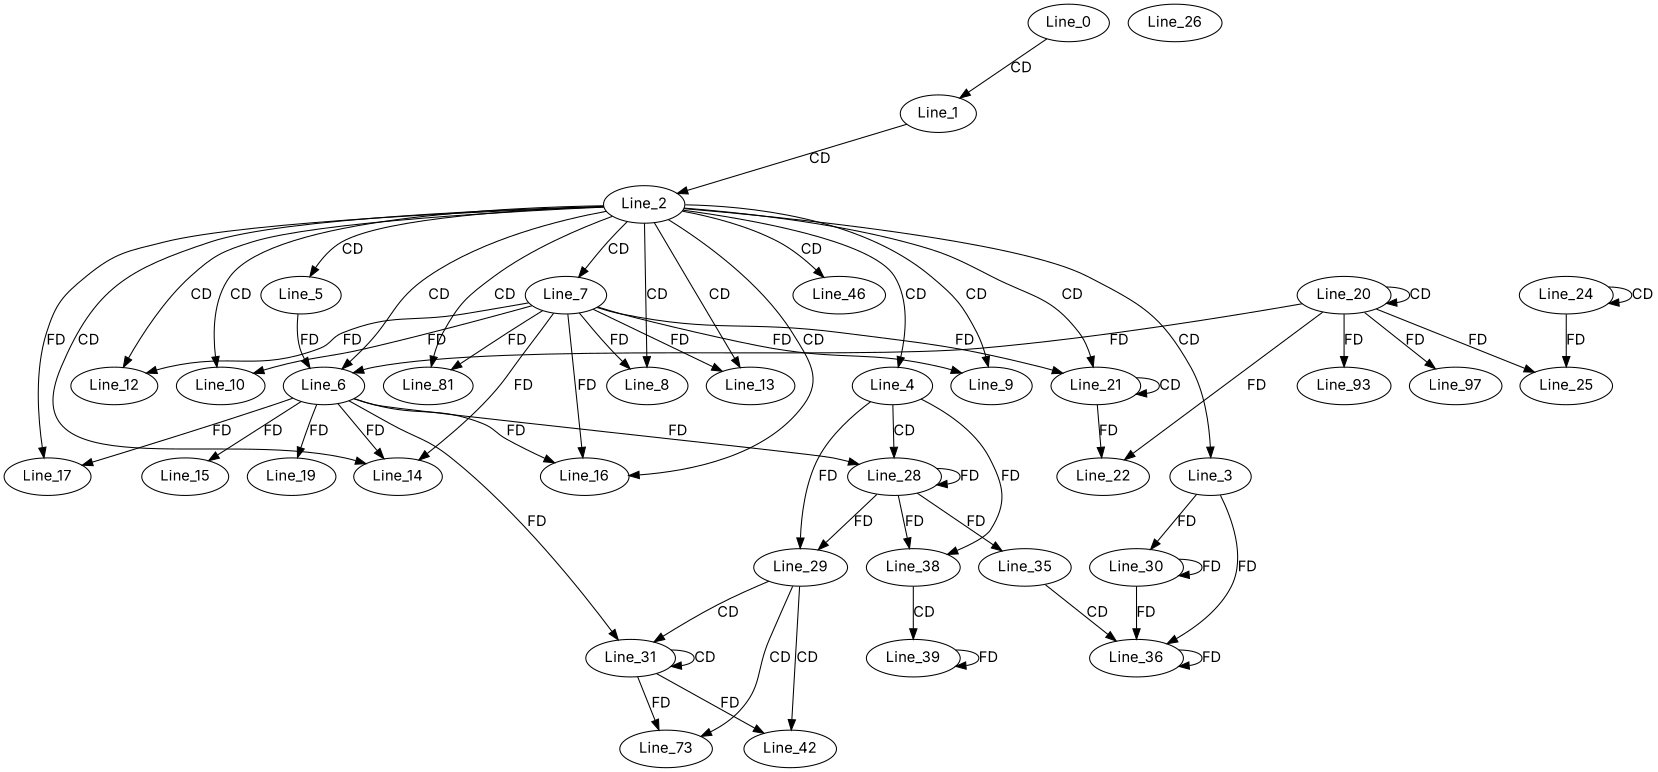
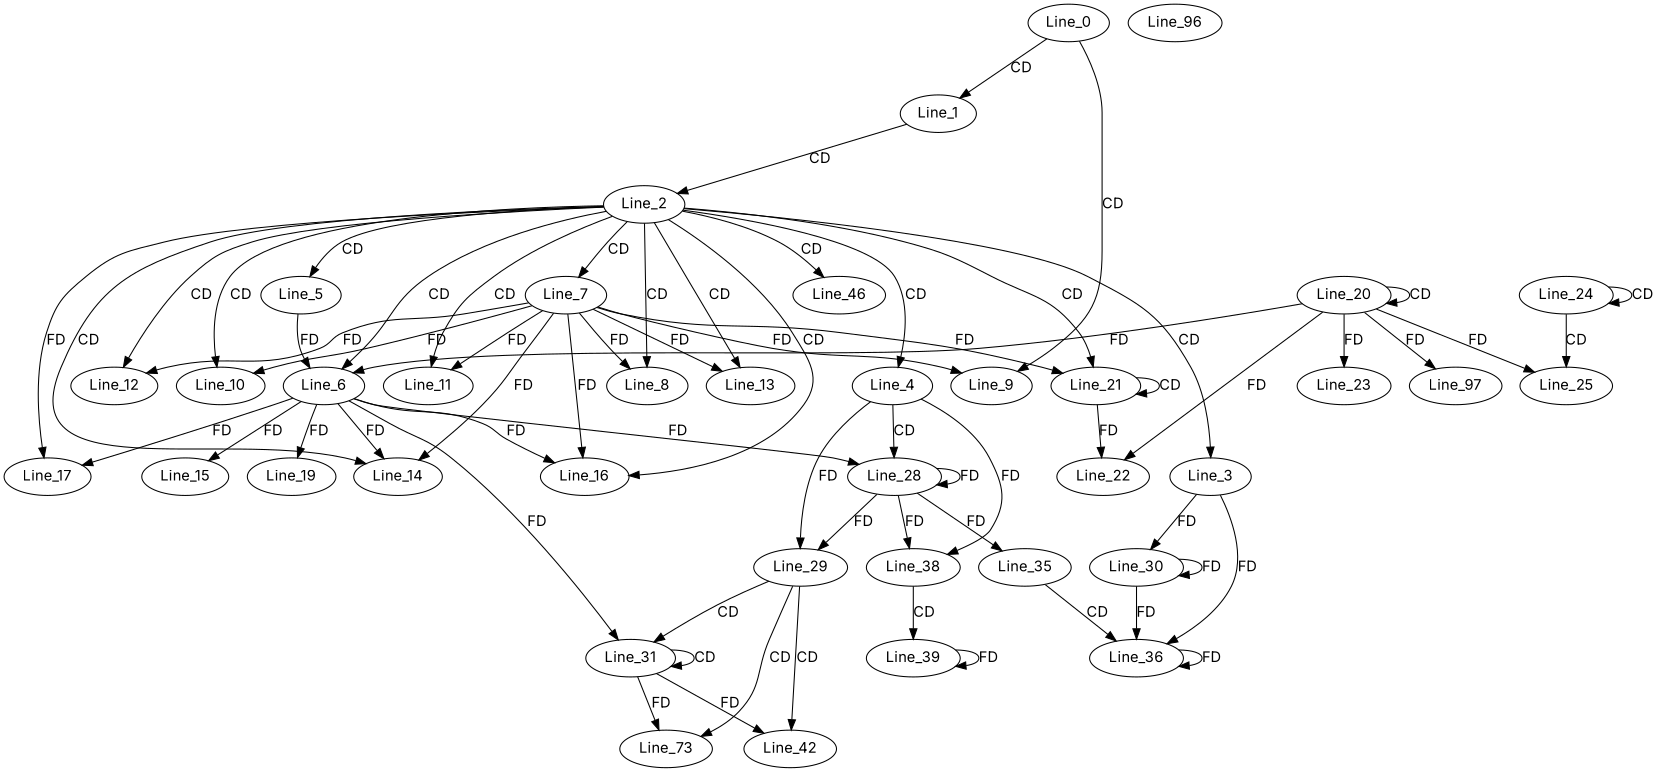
node "Line_26": label "Line_26" -> "Line_96"
edge "Line_2" -> "Line_9": now "Line_0" -> "Line_9"
edge "Line_24" -> "Line_25": label "FD" -> "CD"
node "Line_81": label "Line_81" -> "Line_11"
node "Line_93": label "Line_93" -> "Line_23"
